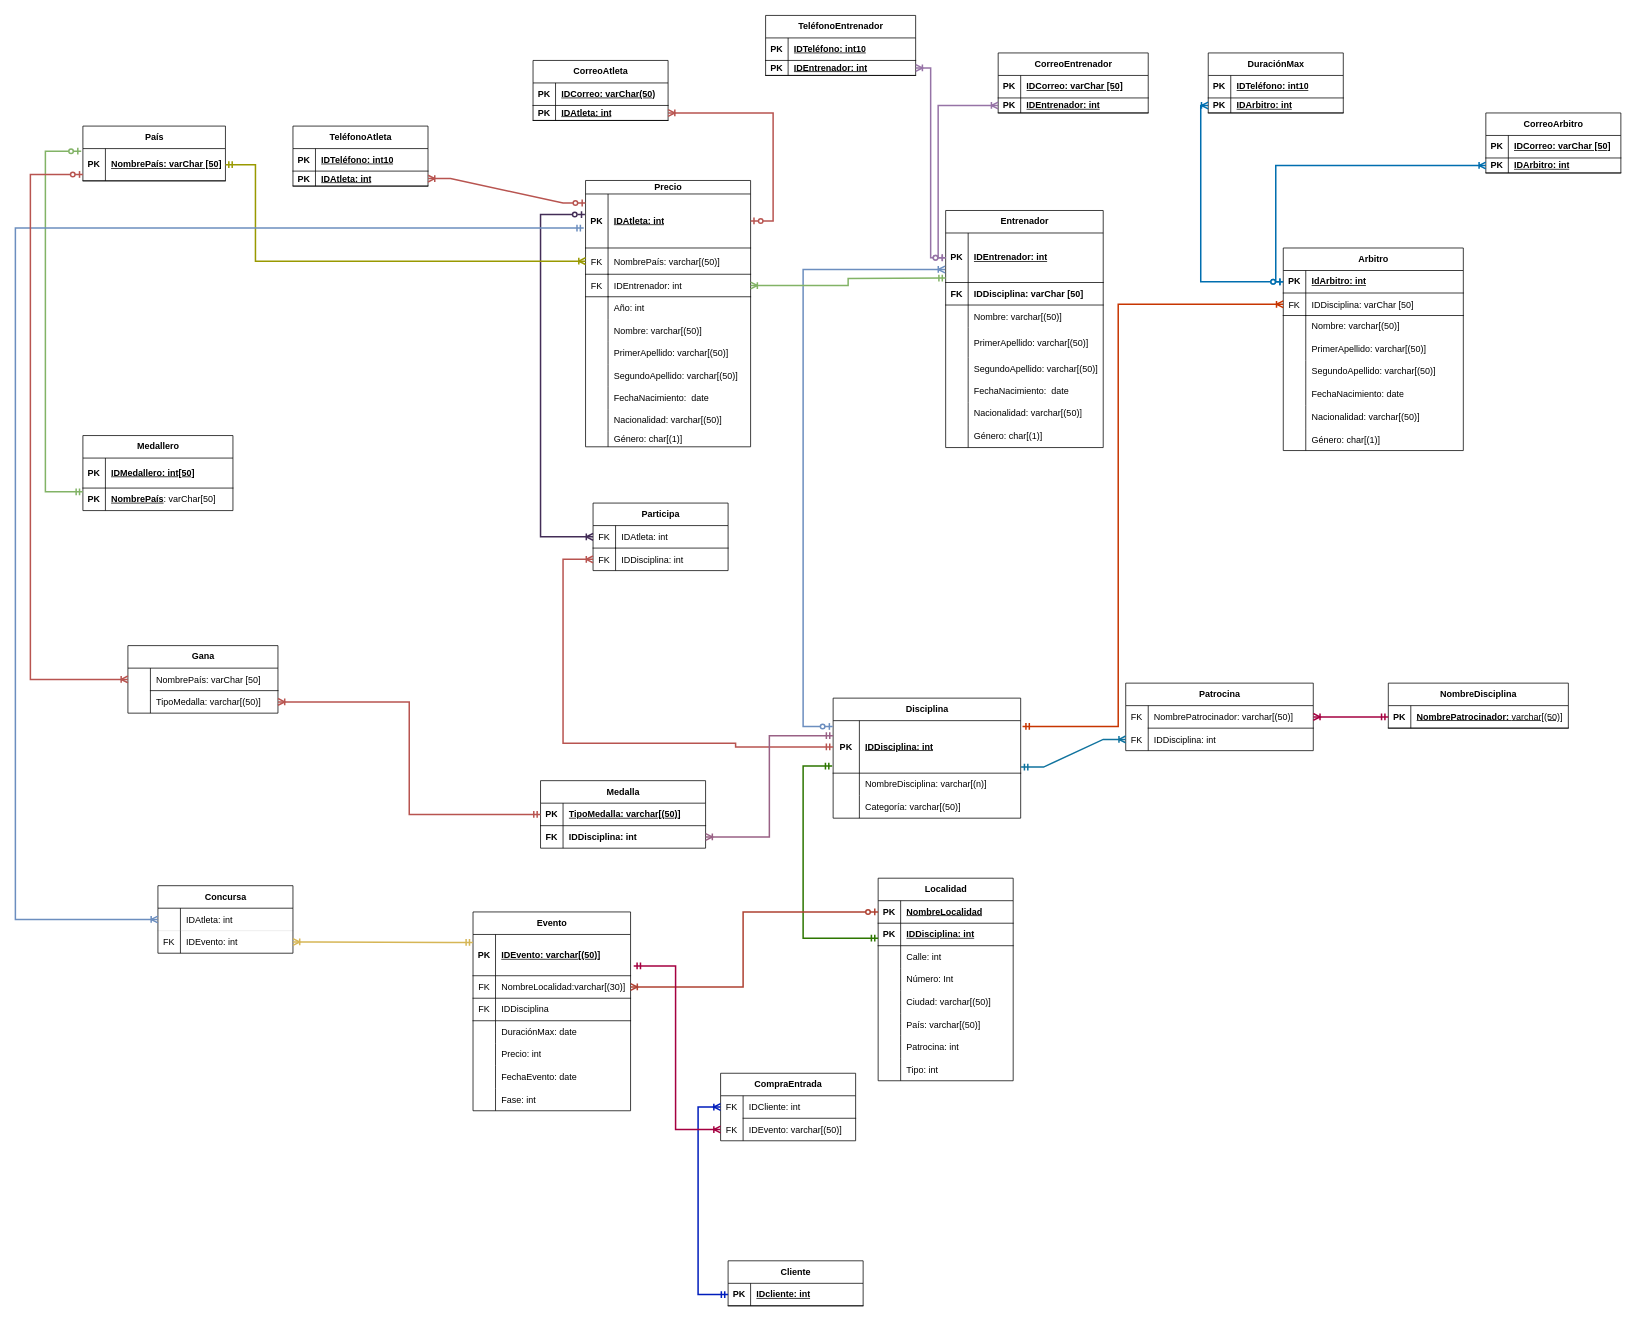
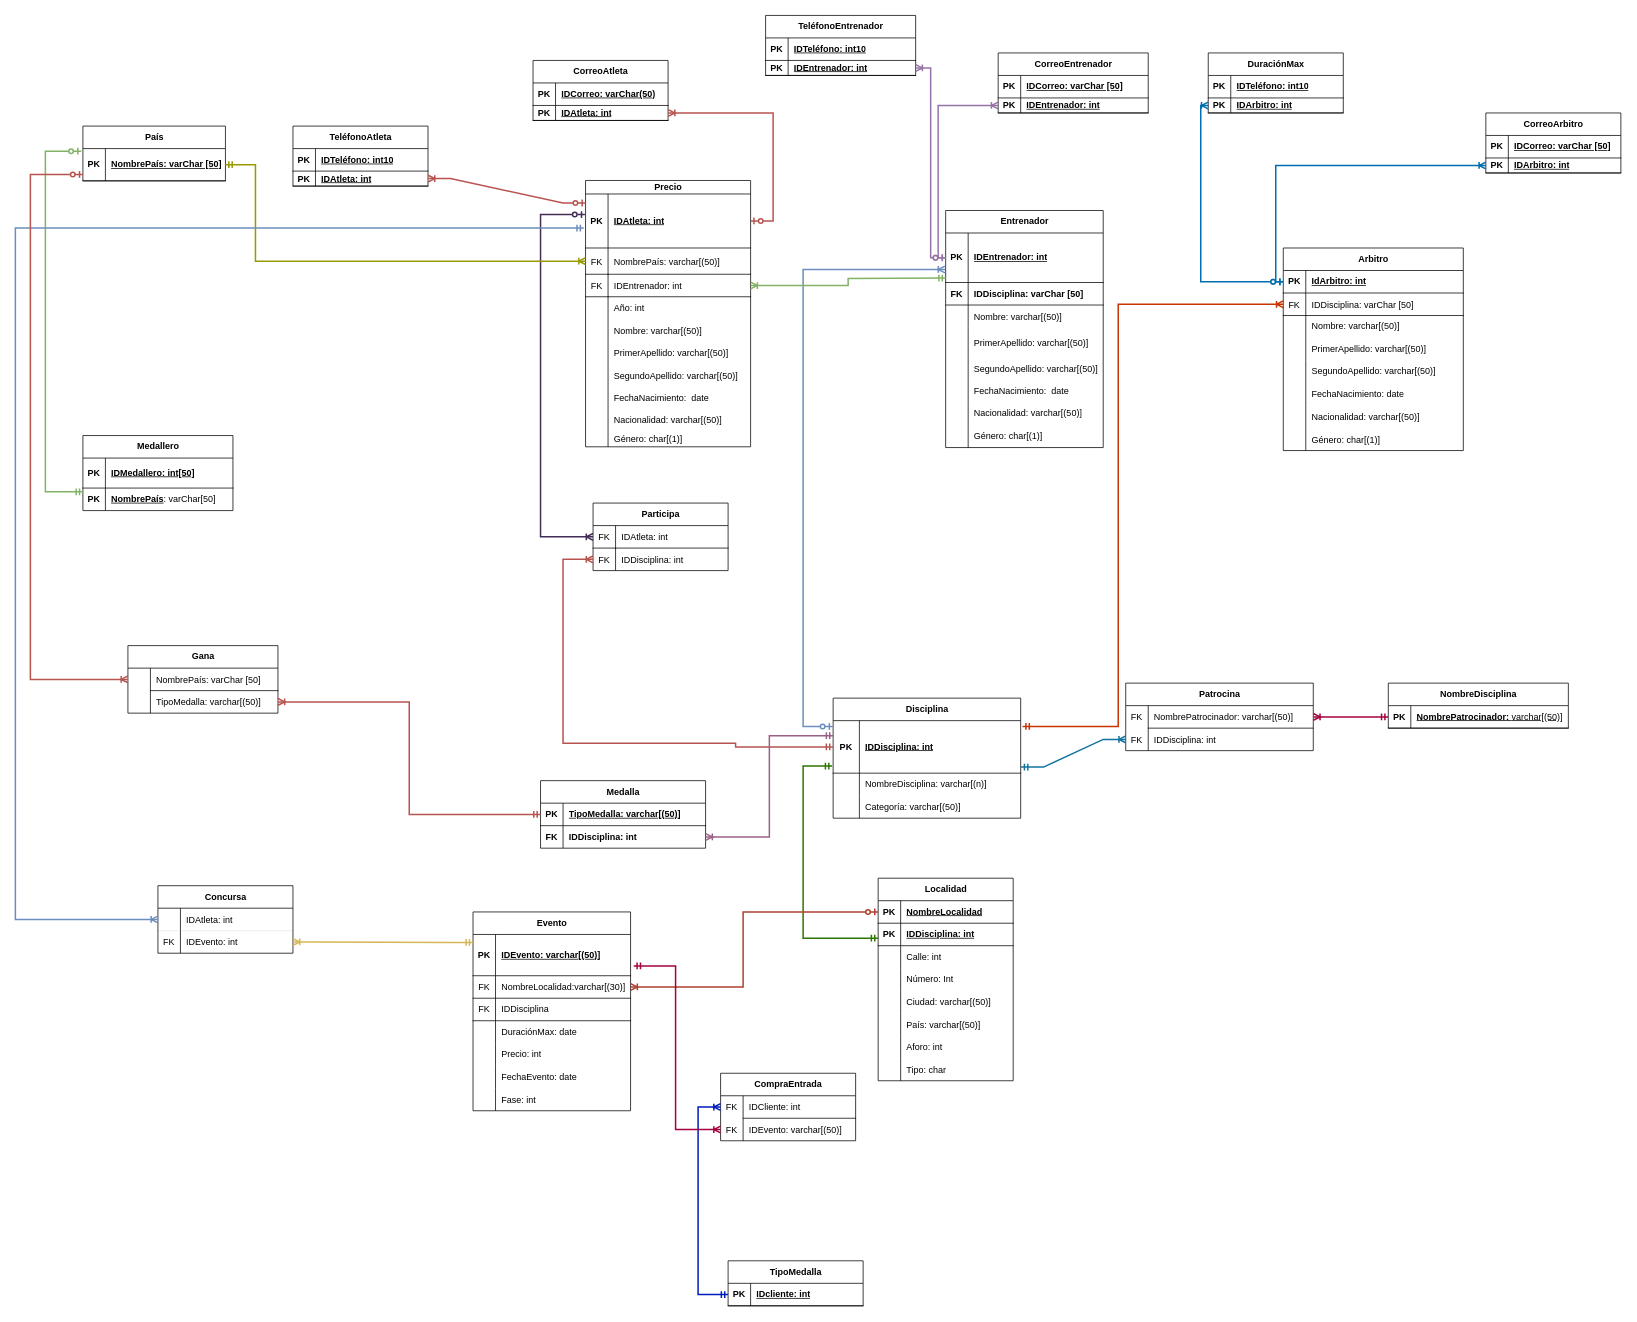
node "Patrocina: int": label "Patrocina: int" -> "Aforo: int"
node "Tipo: int": label "Tipo: int" -> "Tipo: char"
node "Cliente": label "Cliente" -> "TipoMedalla"
